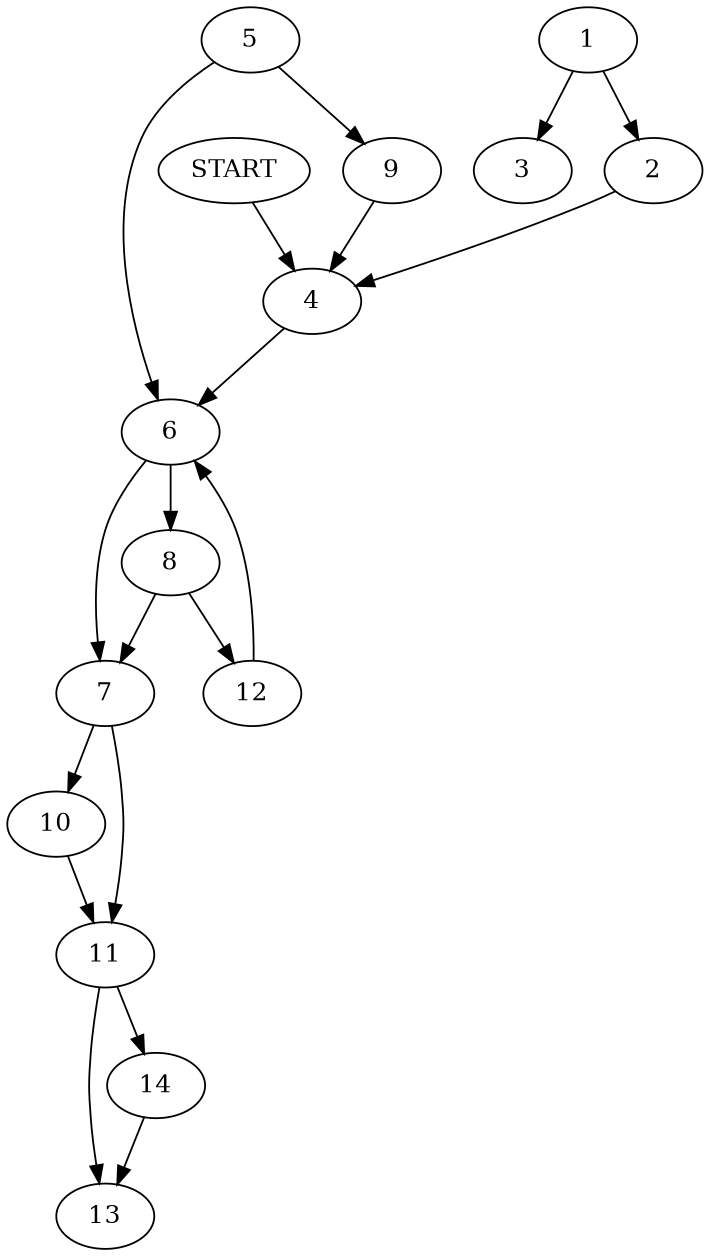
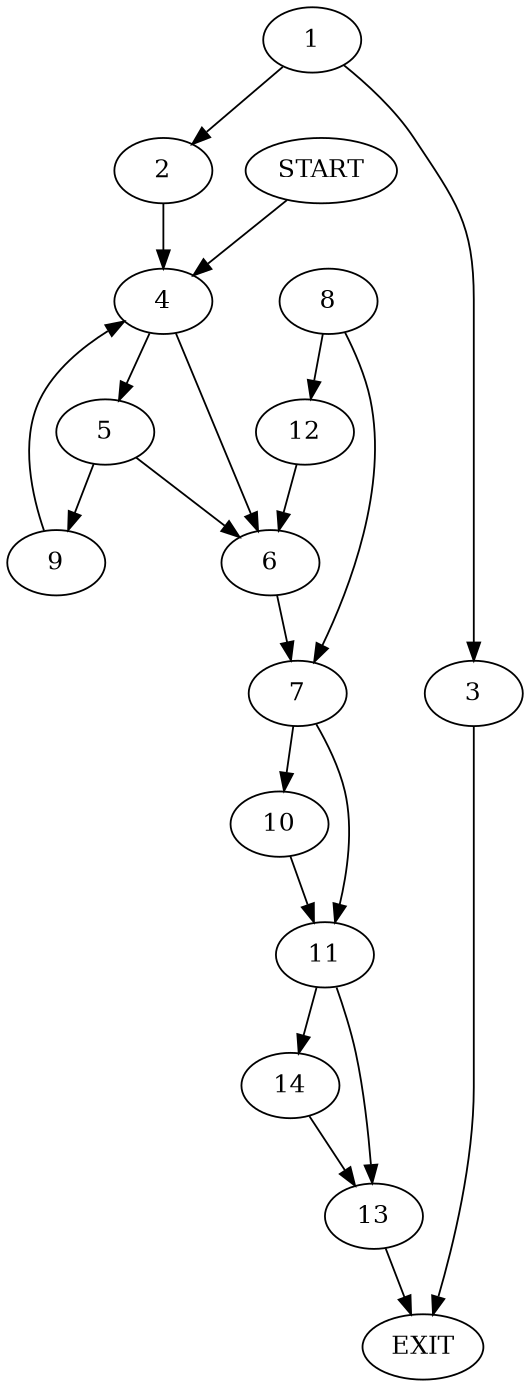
edge "4" -> "5": added
edge "6" -> "8": removed
node "EXIT": added
